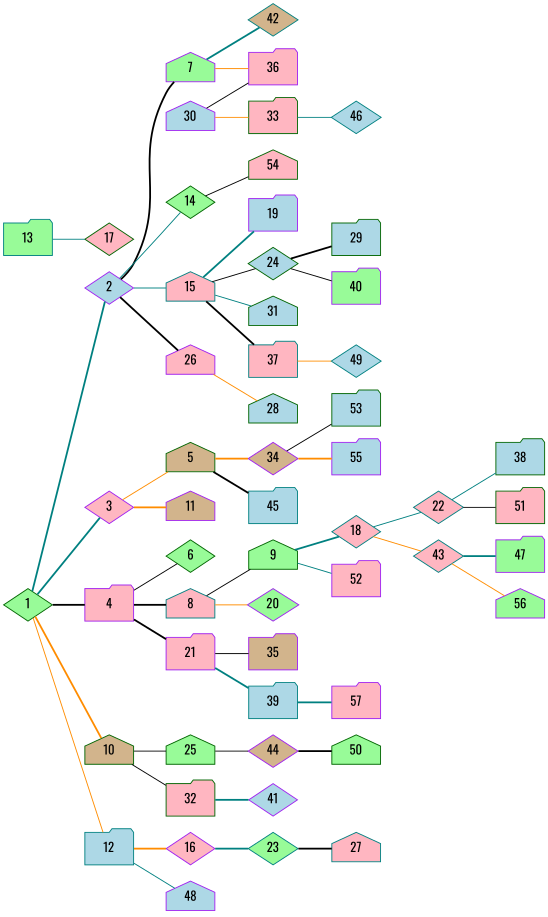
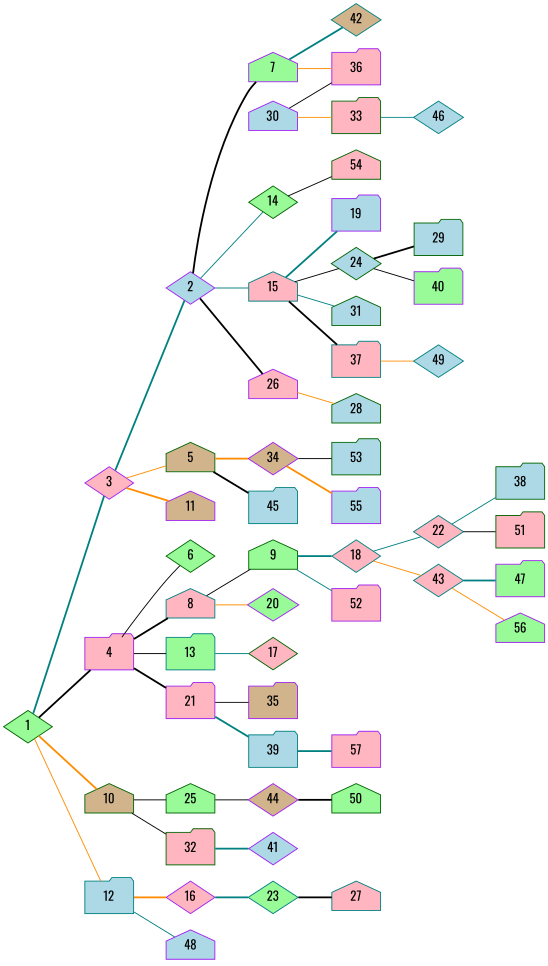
edge "2" -- "1": now "2" -- "3"
edge "4" -- "13": added
